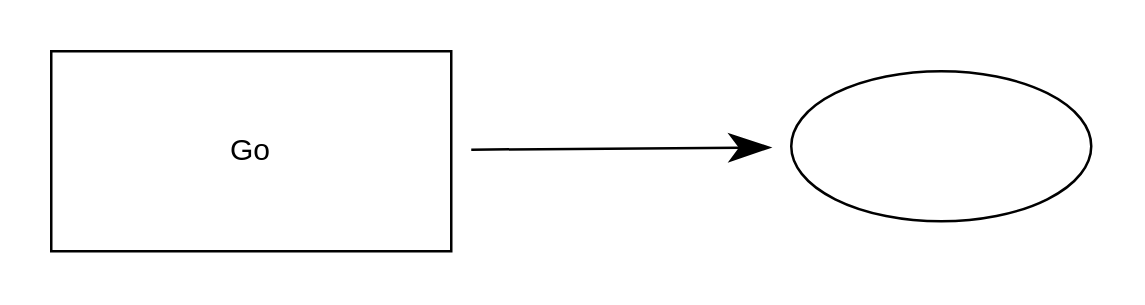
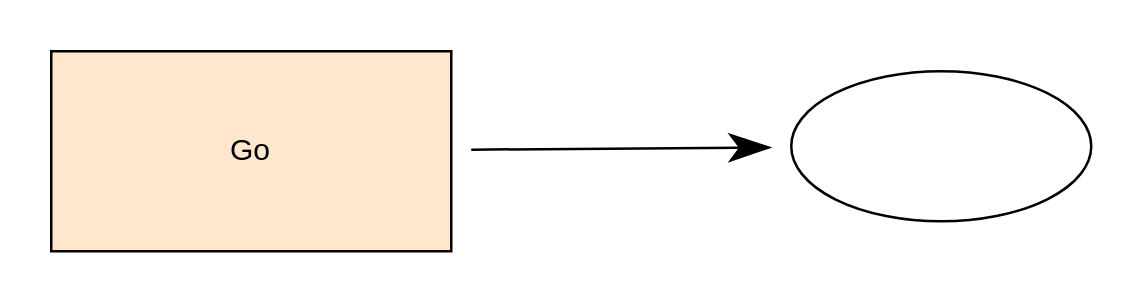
node "Go": fillcolor #ffffff -> #ffe6cc
